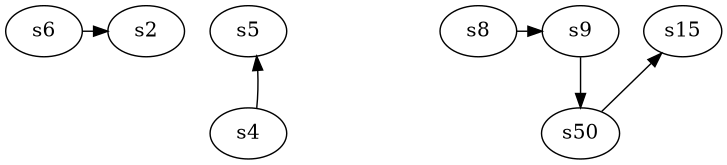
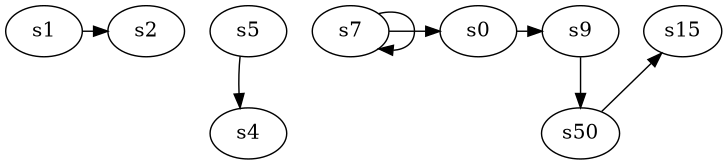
node "s6": label "s6" -> "s1"
node "s7": added
node "s8": label "s8" -> "s0"
edge "s4" -> "s5": reversed
